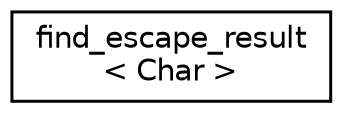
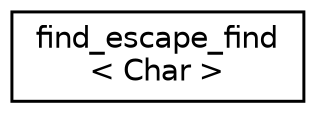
node "find_escape_result < Char >": label "find_escape_result < Char >" -> "find_escape_find < Char >"
